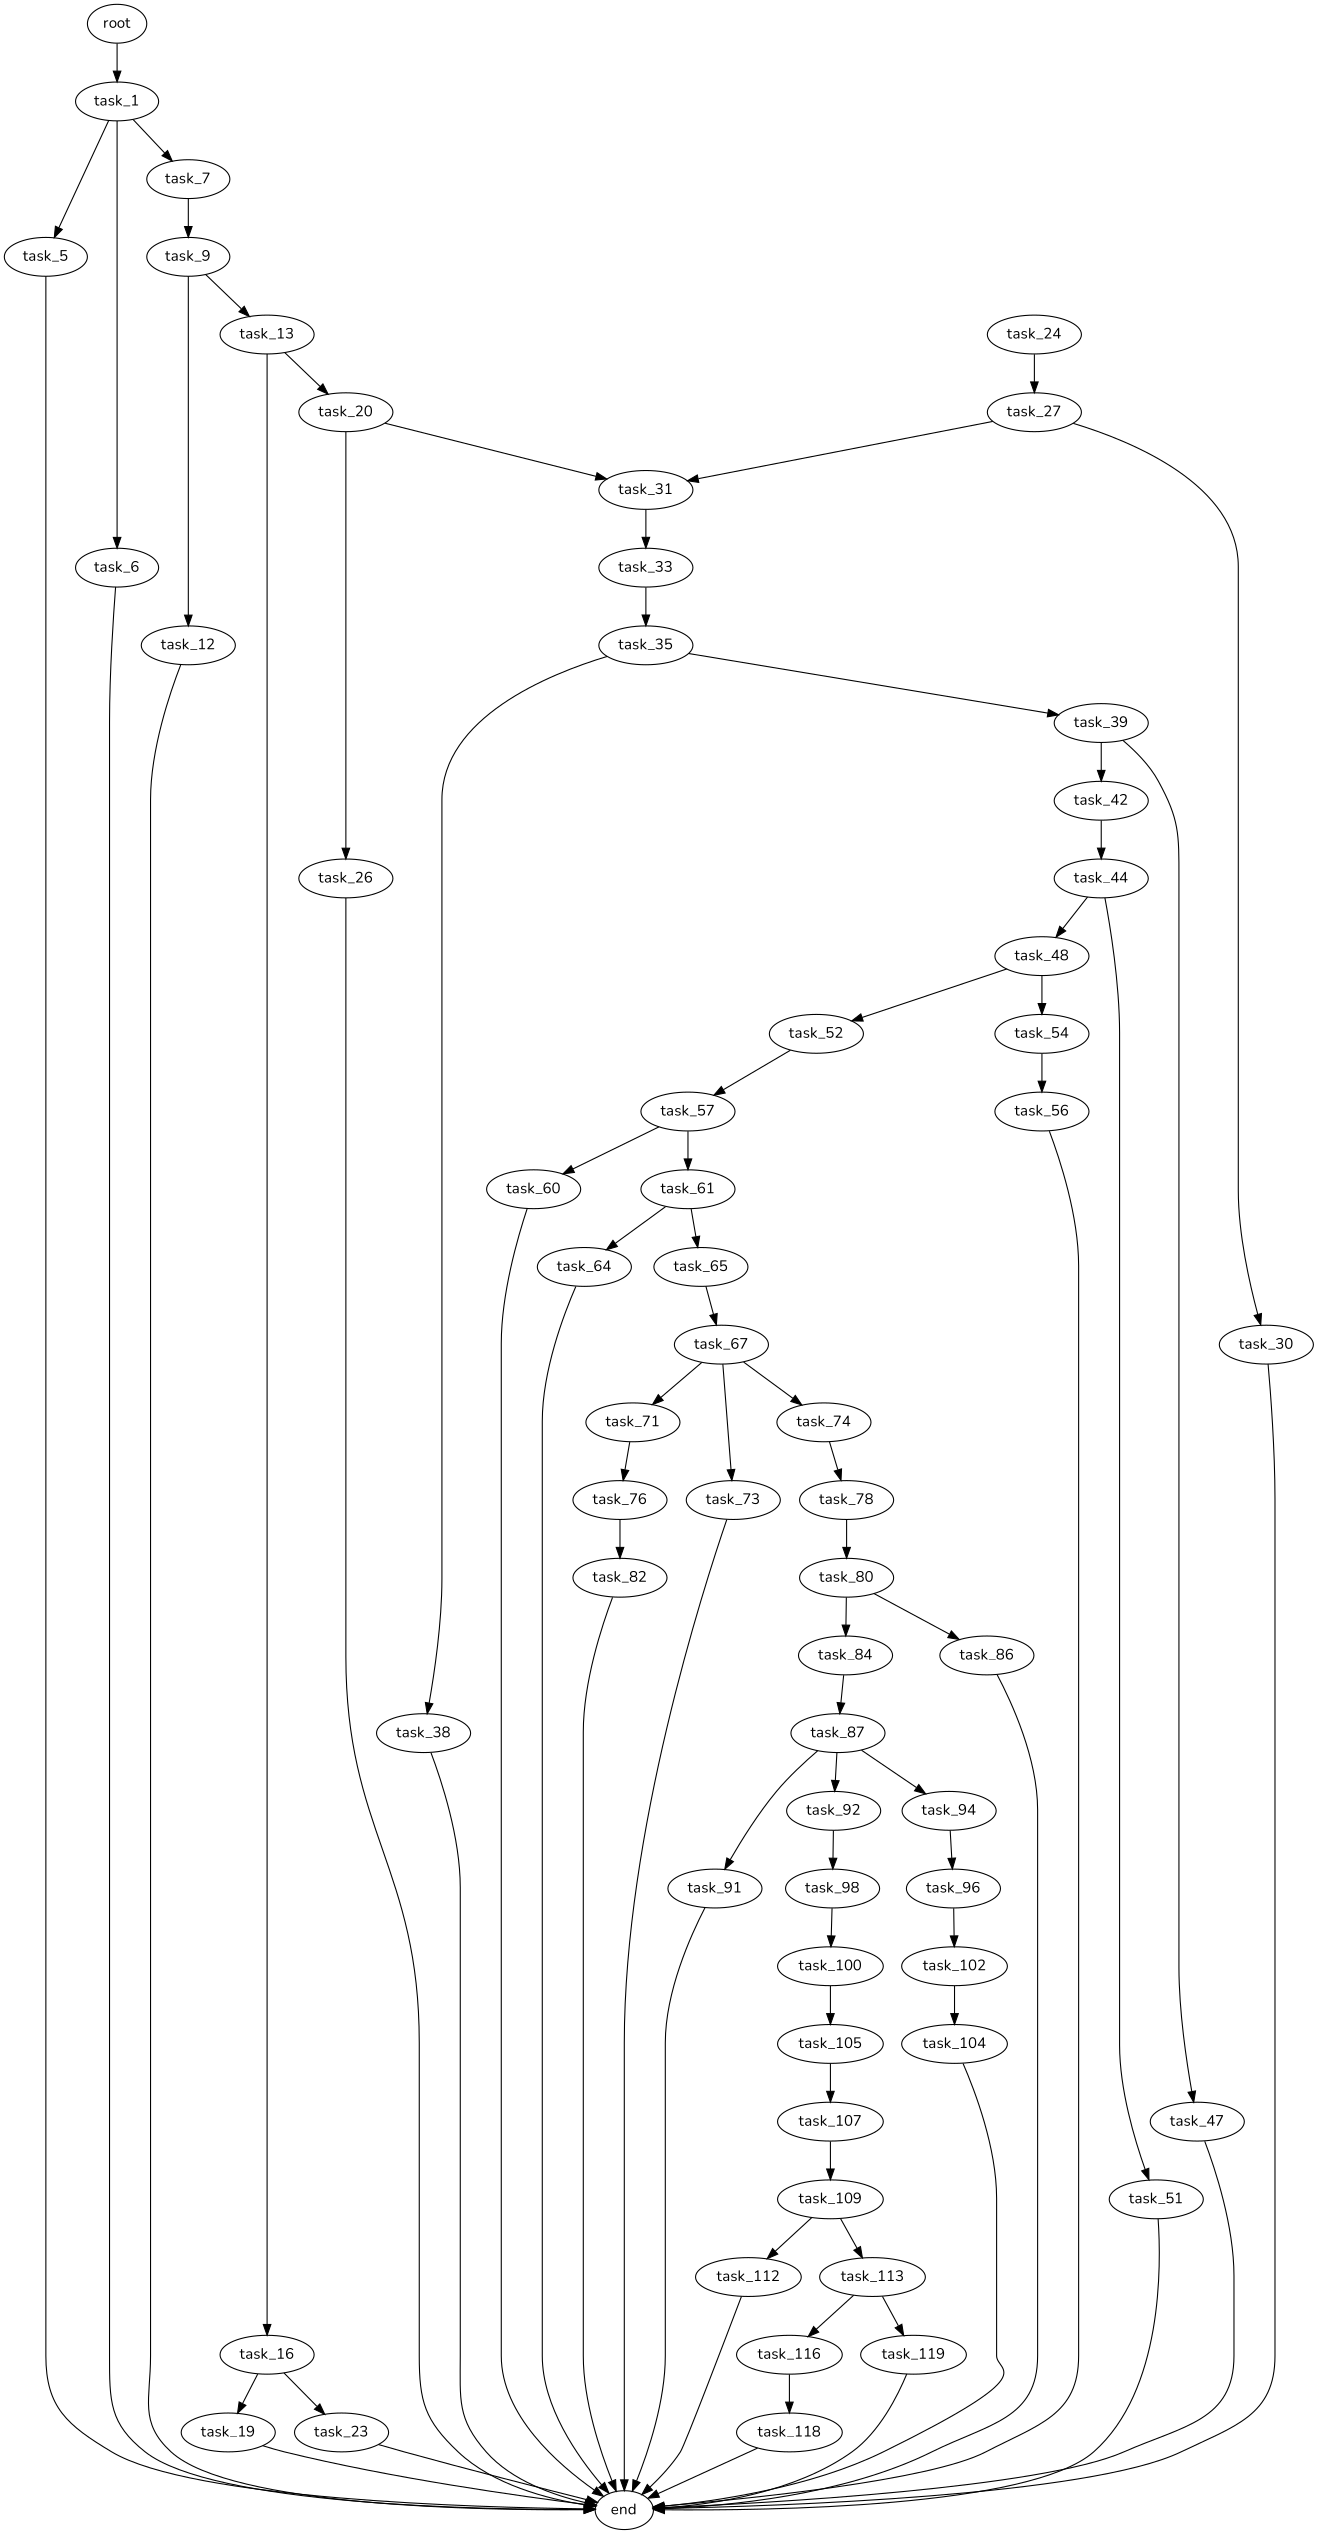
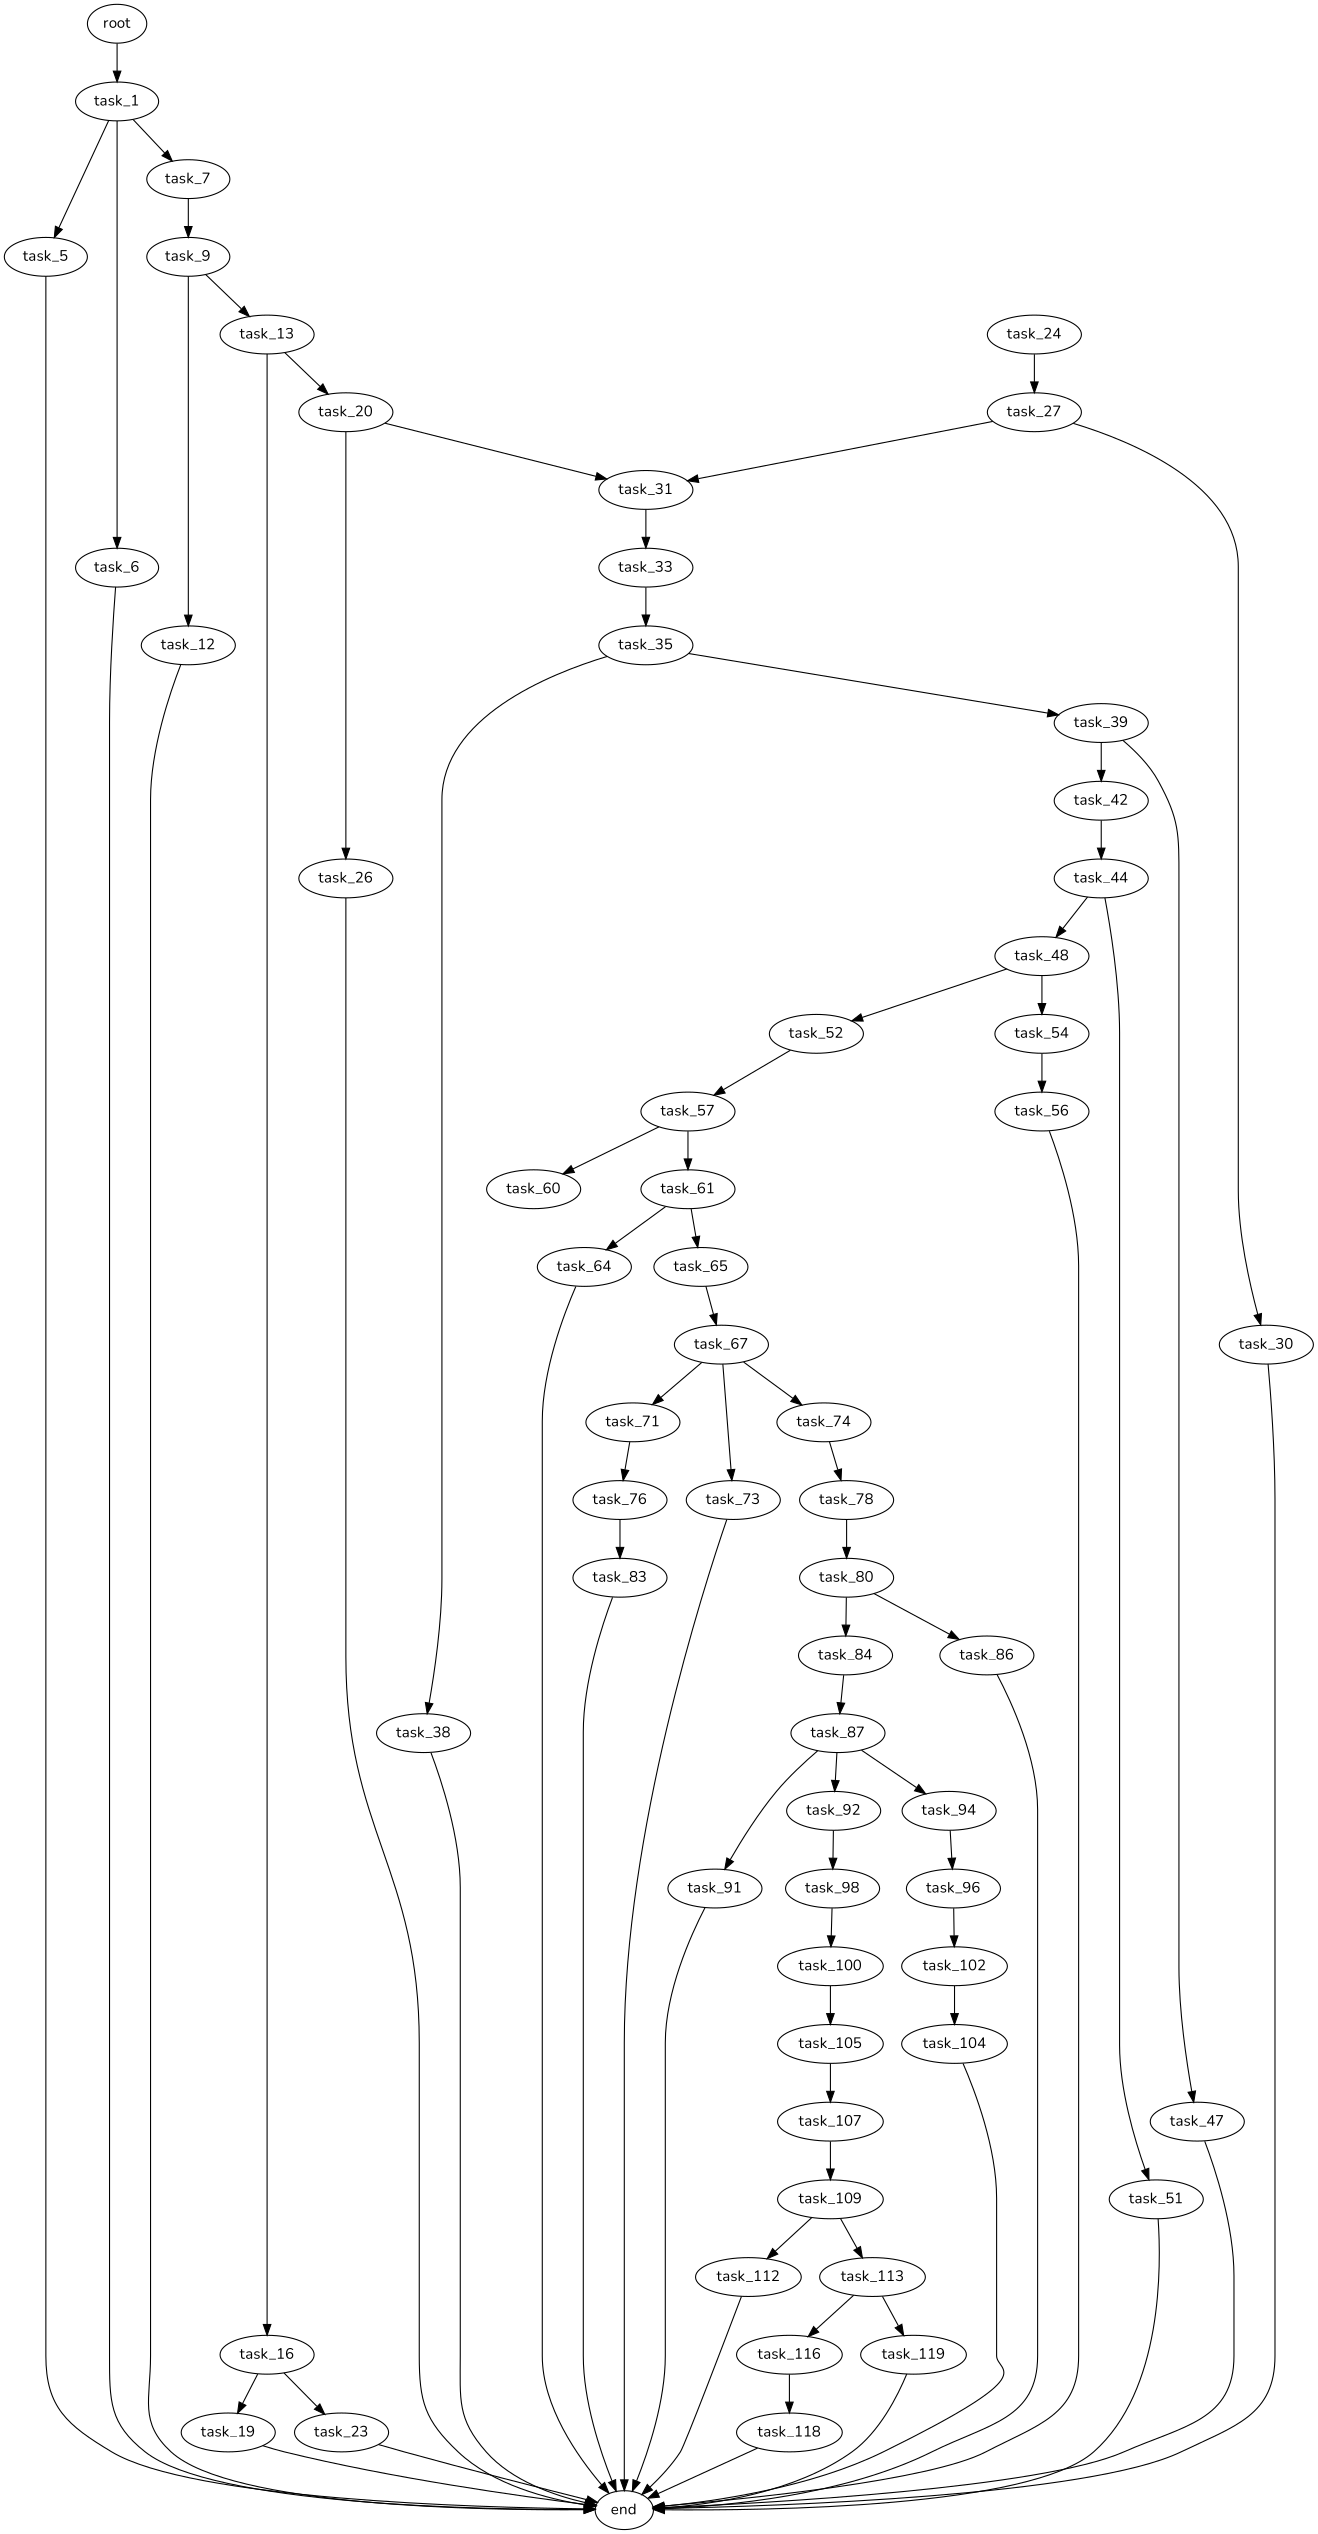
node "task_82": label "task_82" -> "task_83"
edge "task_60" -> "end": removed
